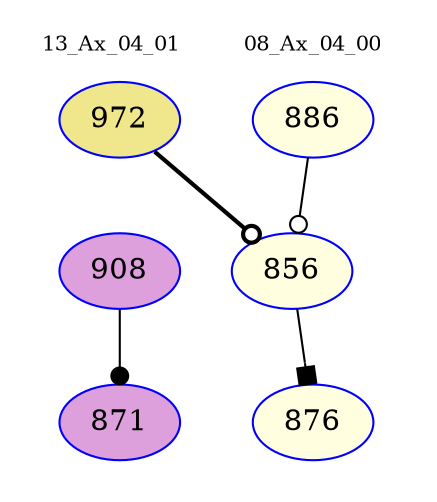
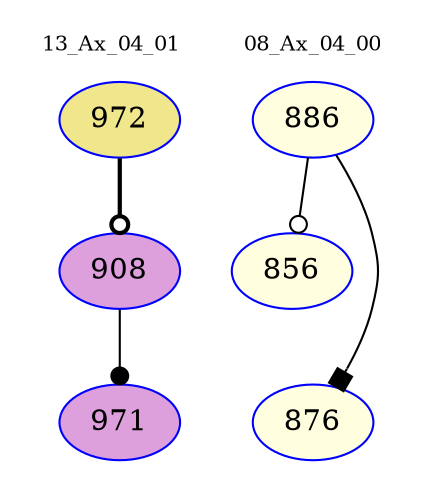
edge "972" -> "856": now "972" -> "908"
edge "856" -> "876": now "886" -> "876"
node "871": label "871" -> "971"
